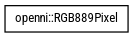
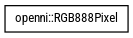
node "openni::RGB889Pixel": label "openni::RGB889Pixel" -> "openni::RGB888Pixel"
